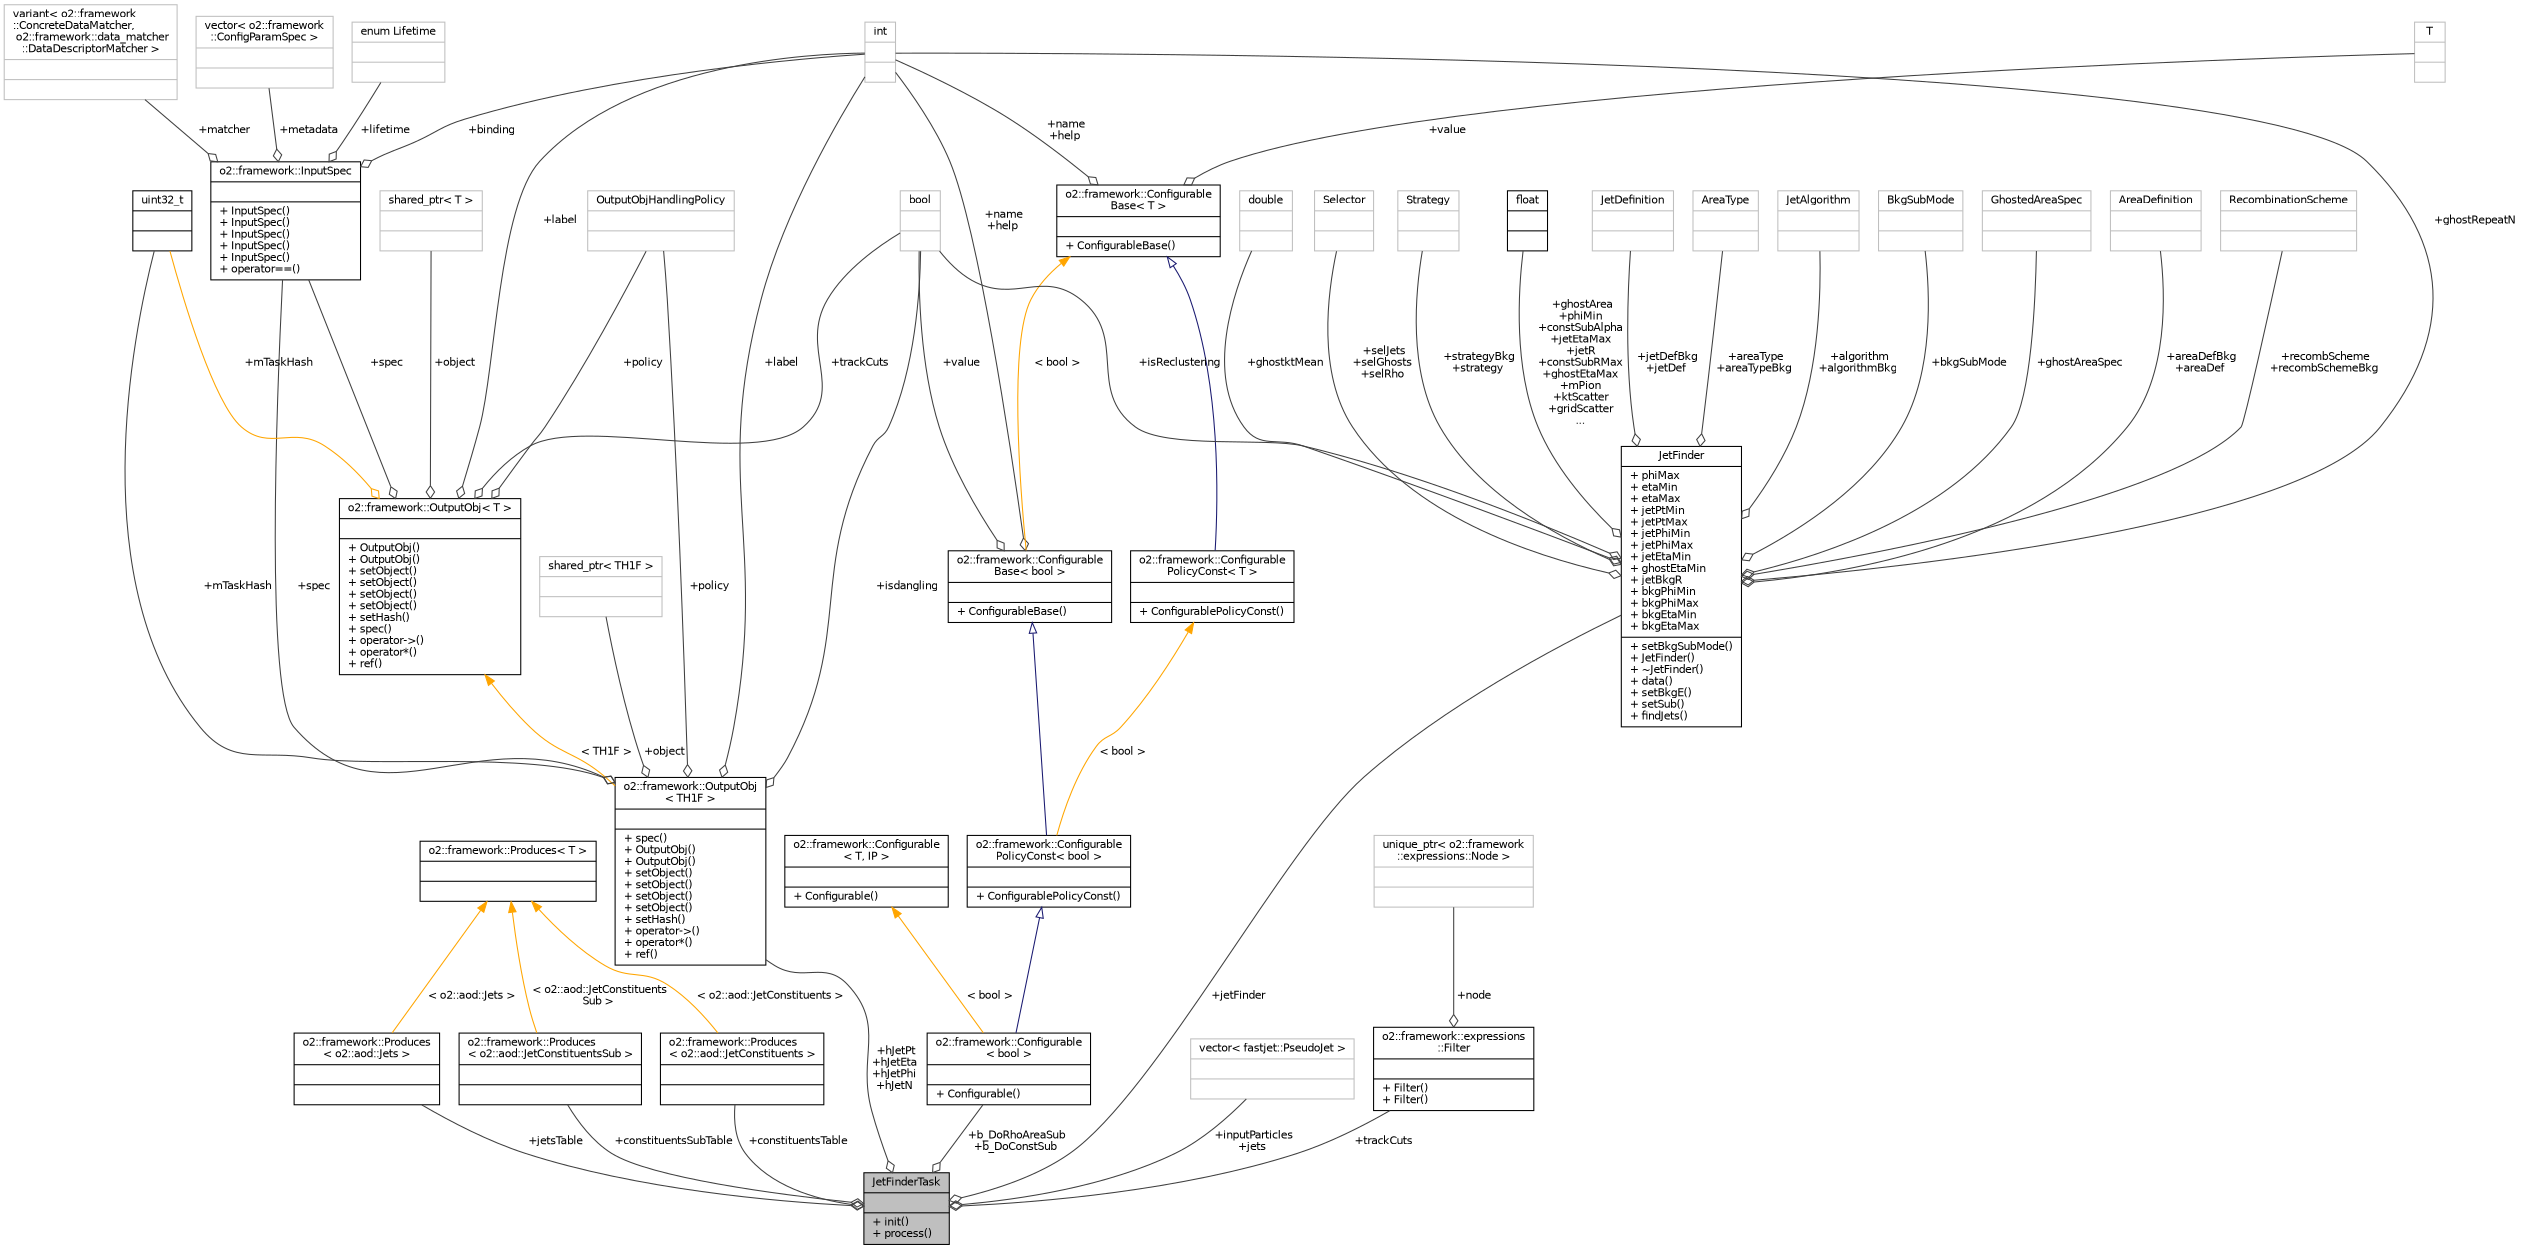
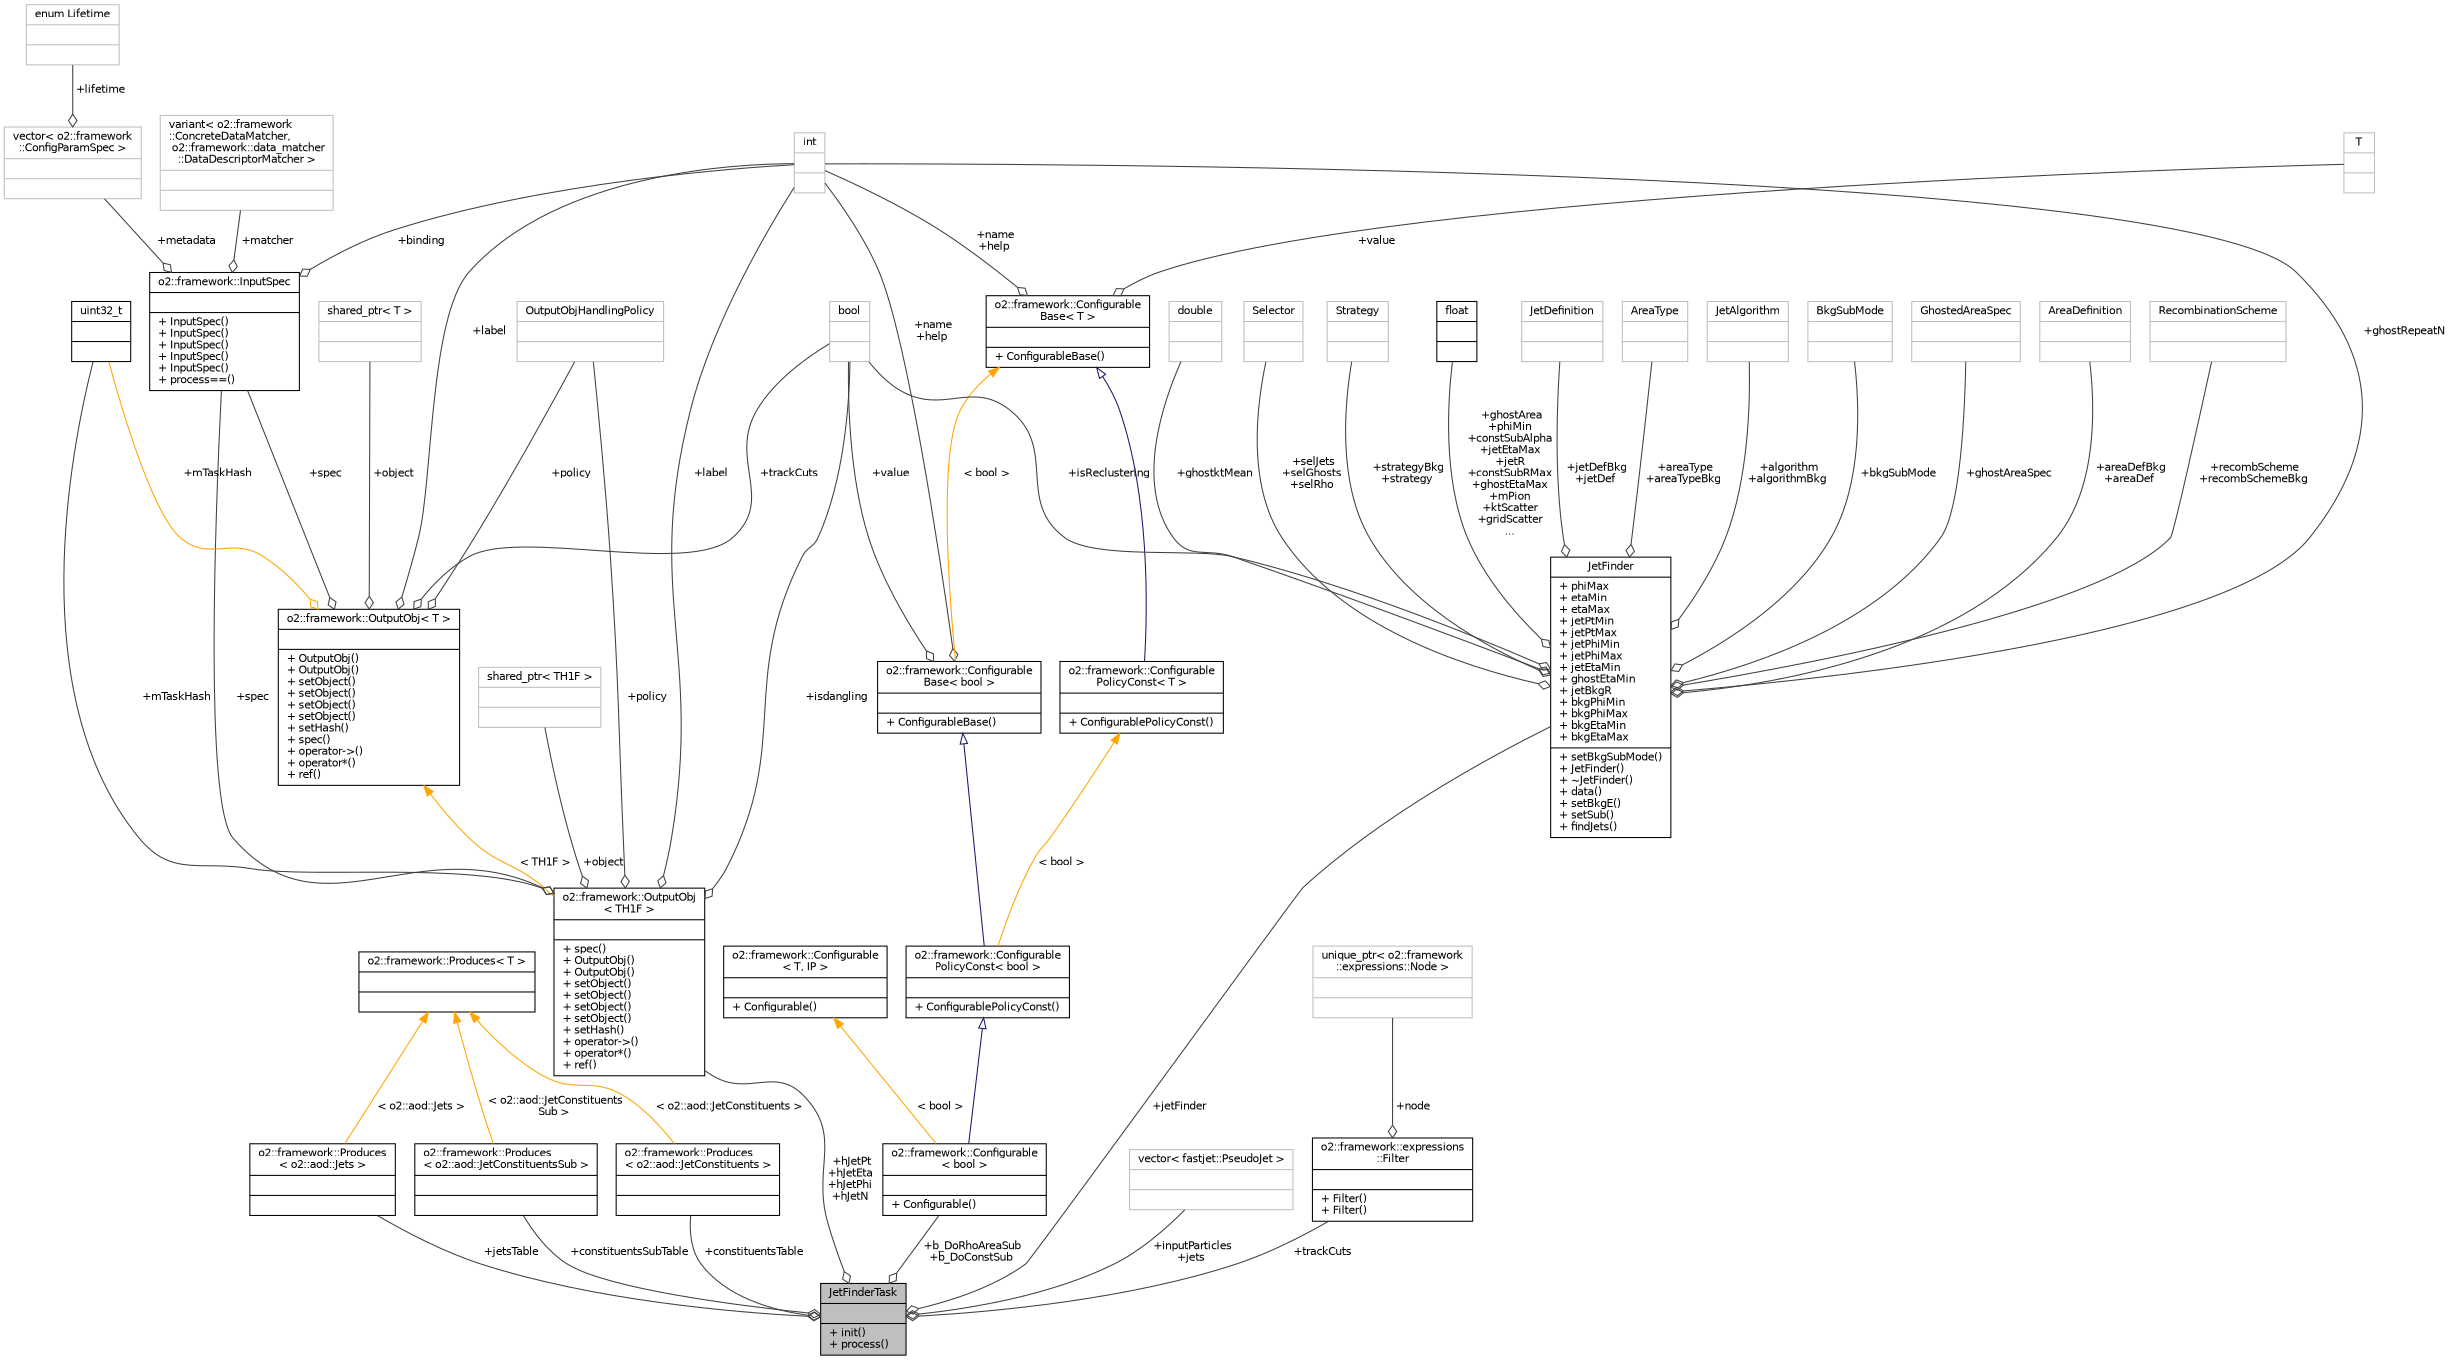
edge "enum Lifetime" -> "o2::framework::InputSpec": now "enum Lifetime" -> "vector< o2::framework"
node "o2::framework::InputSpec": text "+ operator==()" -> "+ process==()"
